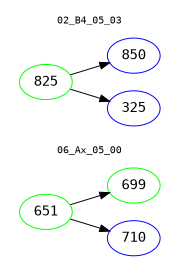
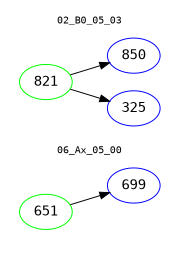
cluster "02_B4_05_03": label "02_B4_05_03" -> "02_B0_05_03"
node "825": label "825" -> "821"
node "699": color green -> blue
node "710": removed
